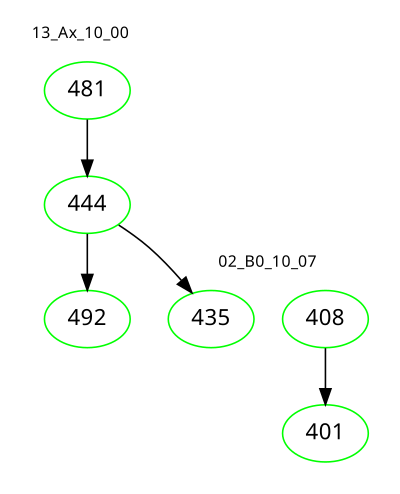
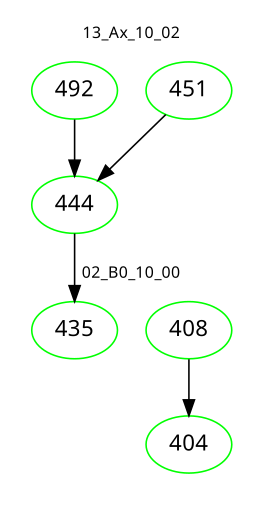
cluster "13_Ax_10_00": label "13_Ax_10_00" -> "13_Ax_10_02"
node "481": label "481" -> "451"
edge "444" -> "492": reversed
cluster "02_B0_10_07": label "02_B0_10_07" -> "02_B0_10_00"
node "401": label "401" -> "404"
